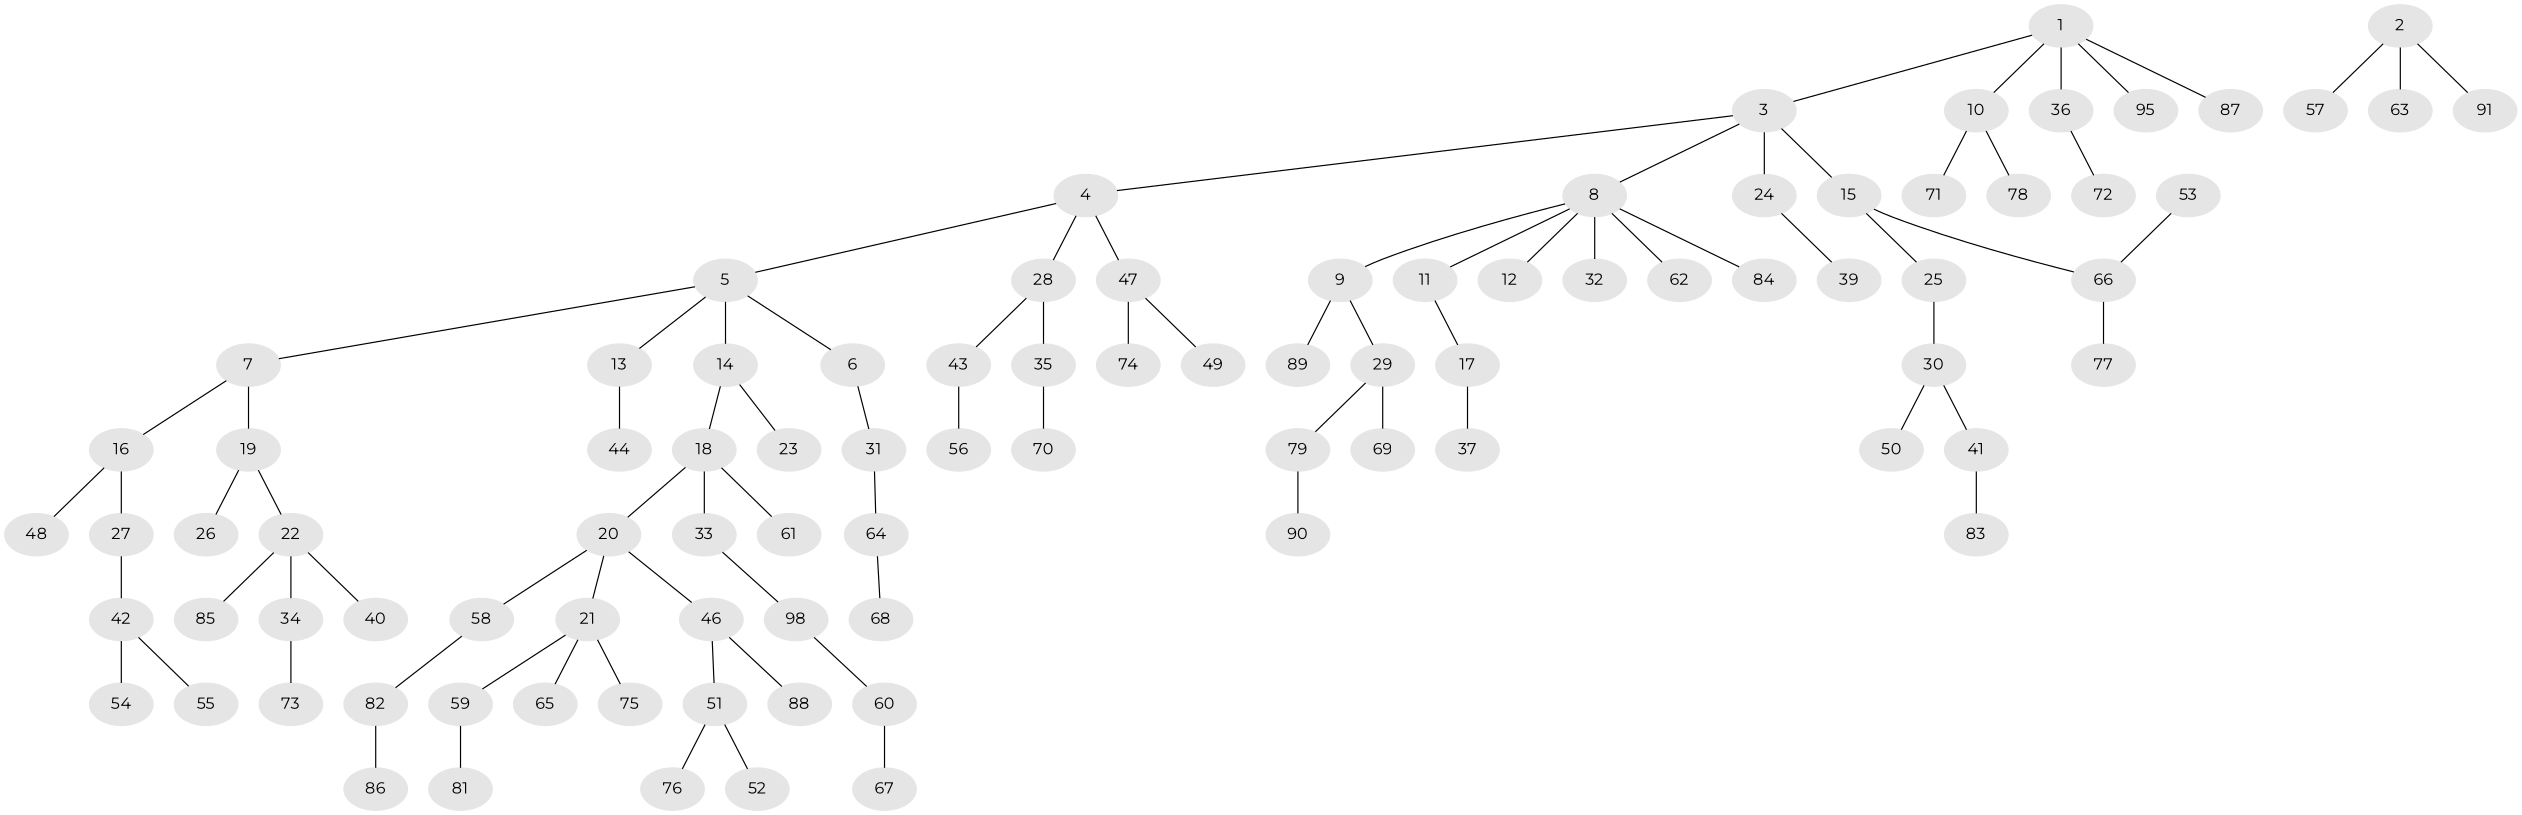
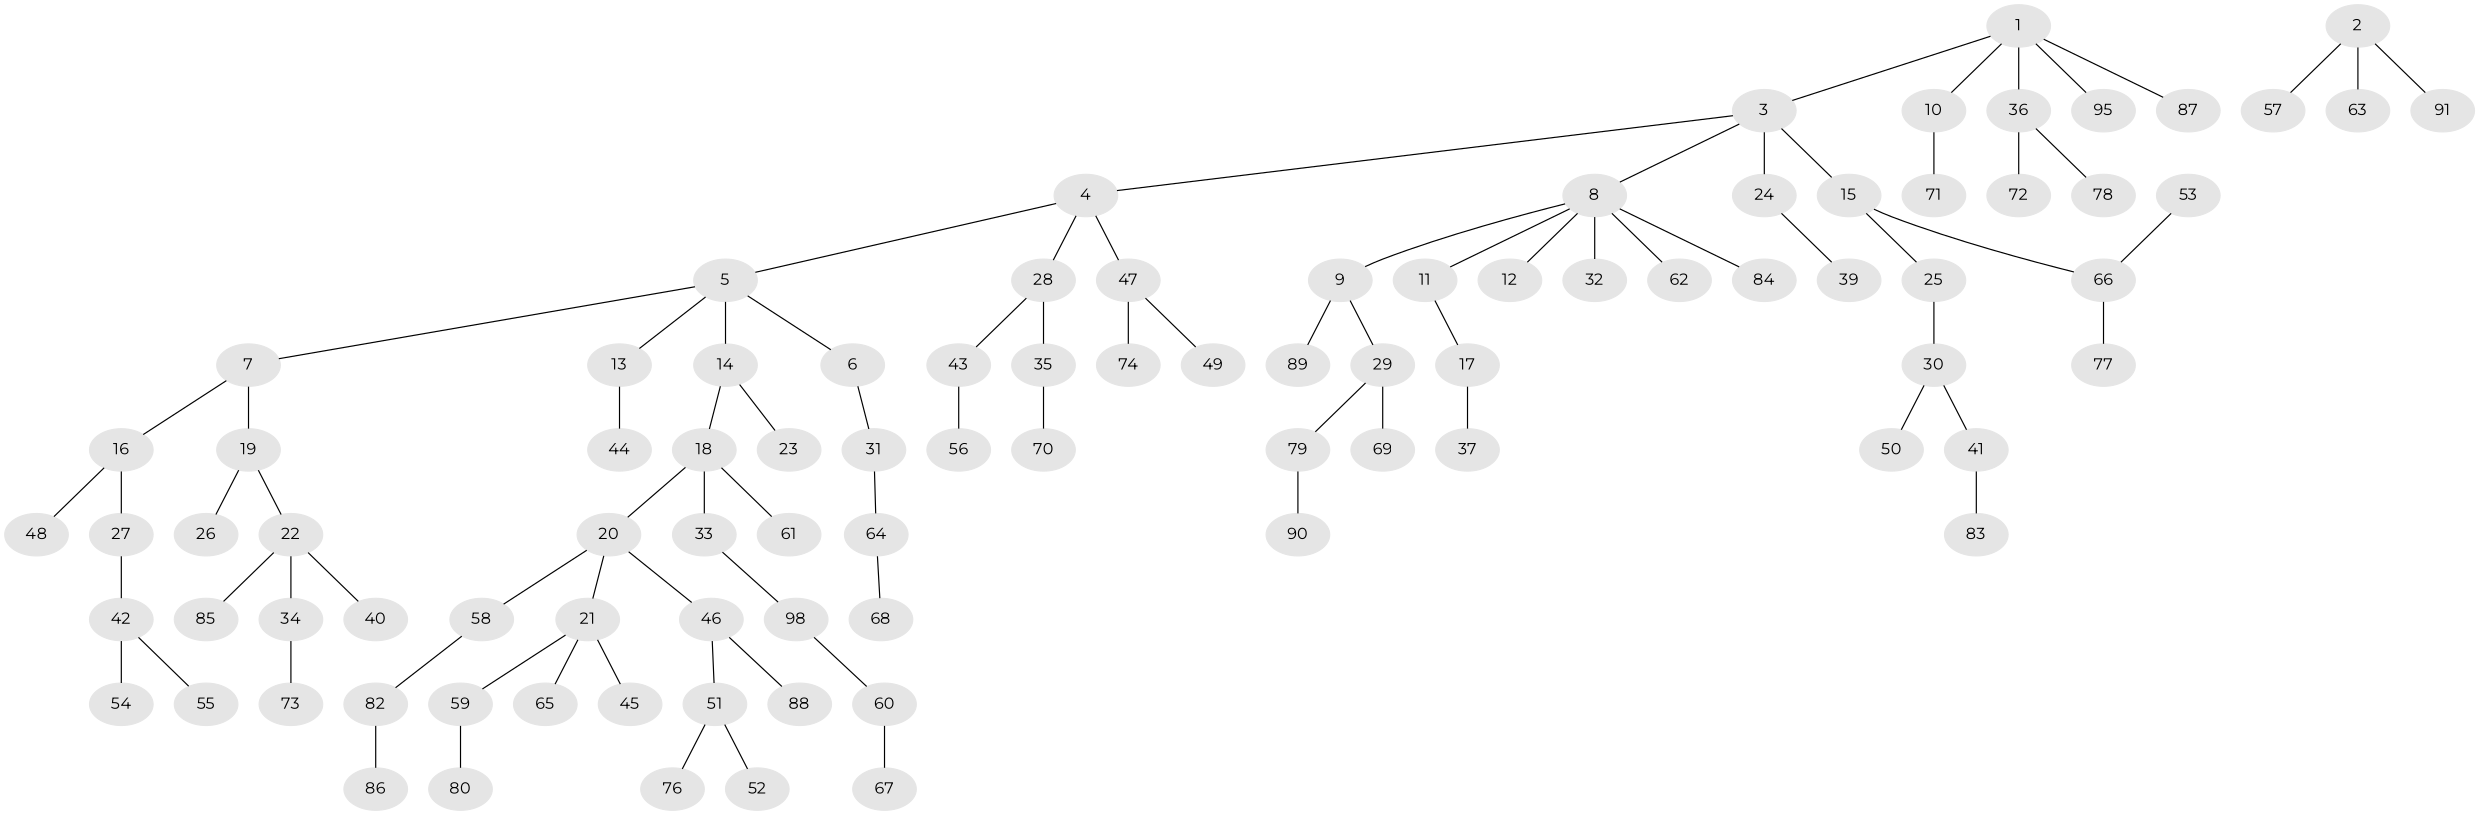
edge "10" -- "78": now "36" -- "78"
node "75": label "75" -> "45"
node "81": label "81" -> "80"
